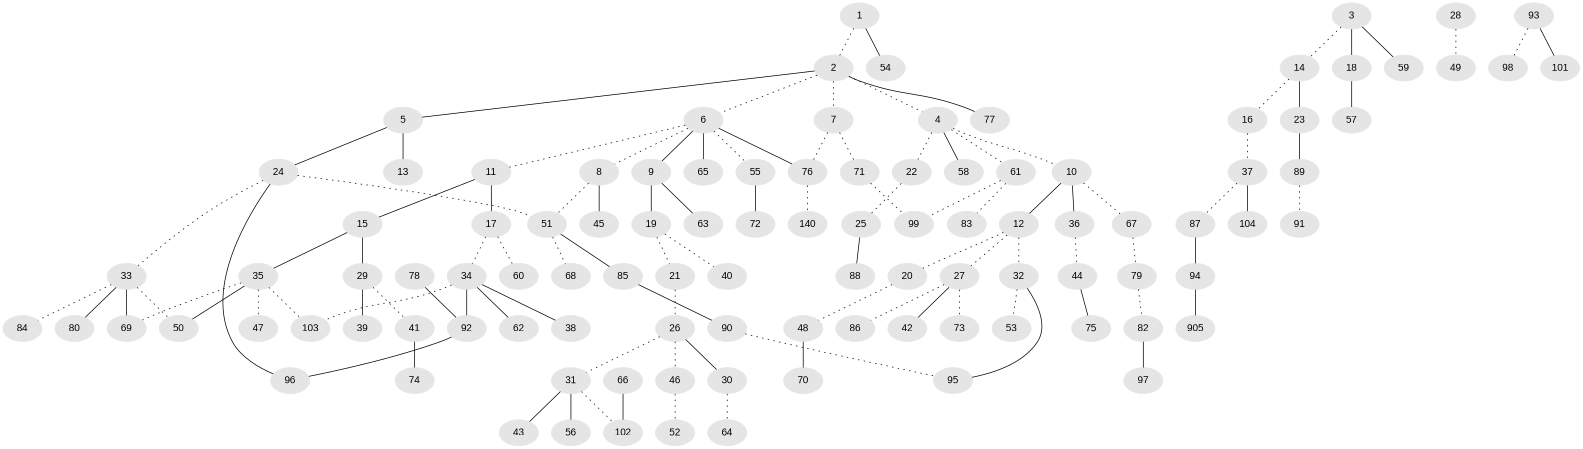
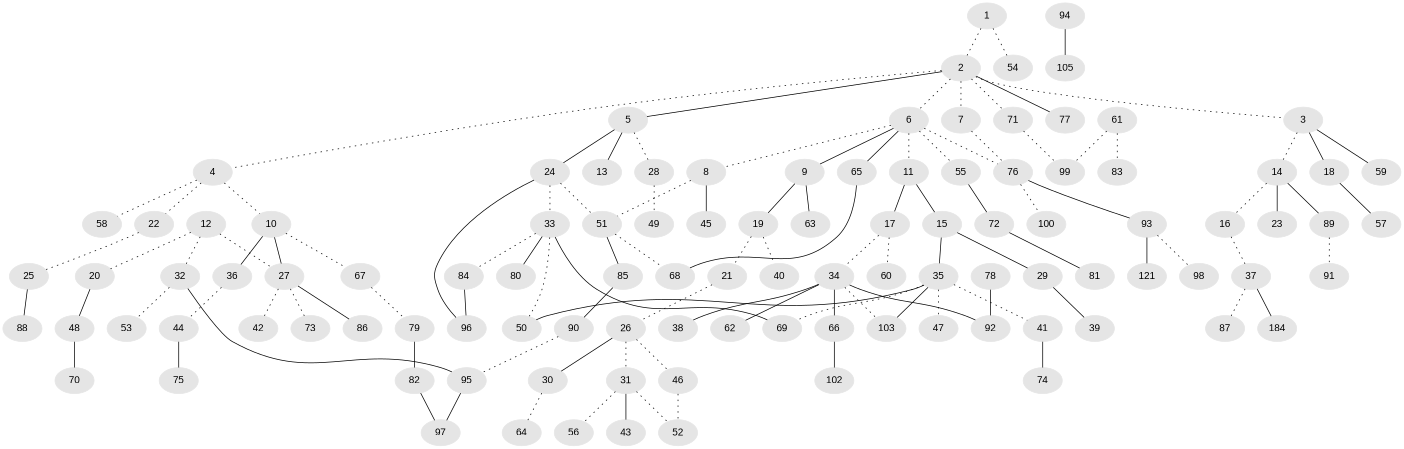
edge "1" -- "54": style solid -> dotted
node "101": label "101" -> "121"
edge "2" -- "3": added
edge "5" -- "28": added
edge "6" -- "76": style solid -> dotted
edge "7" -- "71": now "2" -- "71"
edge "4" -- "58": style solid -> dotted
edge "4" -- "61": removed
edge "23" -- "89": now "14" -- "89"
edge "10" -- "12": now "10" -- "27"
edge "76" -- "93": added
node "140": label "140" -> "100"
node "104": label "104" -> "184"
edge "87" -- "94": removed
edge "65" -- "68": added
node "81": added
edge "34" -- "66": added
edge "29" -- "41": now "35" -- "41"
edge "35" -- "103": style dotted -> solid
edge "20" -- "48": style dotted -> solid
edge "27" -- "86": style dotted -> solid
edge "27" -- "42": style solid -> dotted
edge "79" -- "82": style dotted -> solid
node "905": label "905" -> "105"
edge "92" -- "96": now "84" -- "96"
edge "95" -- "97": added
edge "31" -- "56": style solid -> dotted
edge "31" -- "102": now "31" -- "52"
